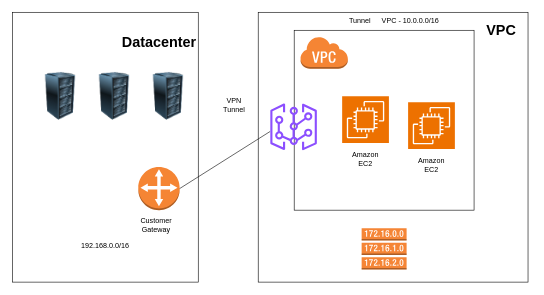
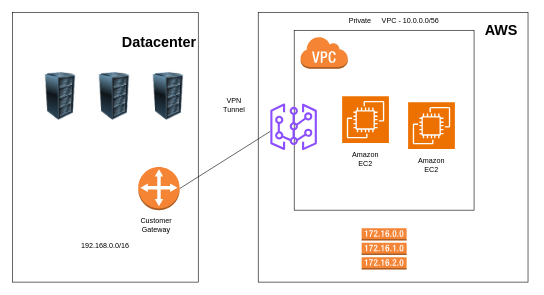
node "Tunnel": label "Tunnel" -> "Private"
node "VPC - 10.0.0.0/16": label "VPC - 10.0.0.0/16" -> "VPC - 10.0.0.0/56"
node "VPC": label "VPC" -> "AWS"
